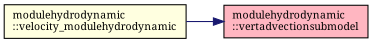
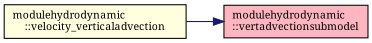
node "modulehydrodynamic ::velocity_modulehydrodynamic": label "modulehydrodynamic ::velocity_modulehydrodynamic" -> "modulehydrodynamic ::velocity_verticaladvection"
